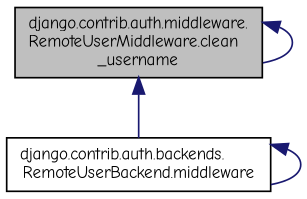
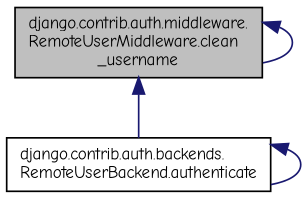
node "django.contrib.auth.backends. RemoteUserBackend.middleware": label "django.contrib.auth.backends. RemoteUserBackend.middleware" -> "django.contrib.auth.backends. RemoteUserBackend.authenticate"
